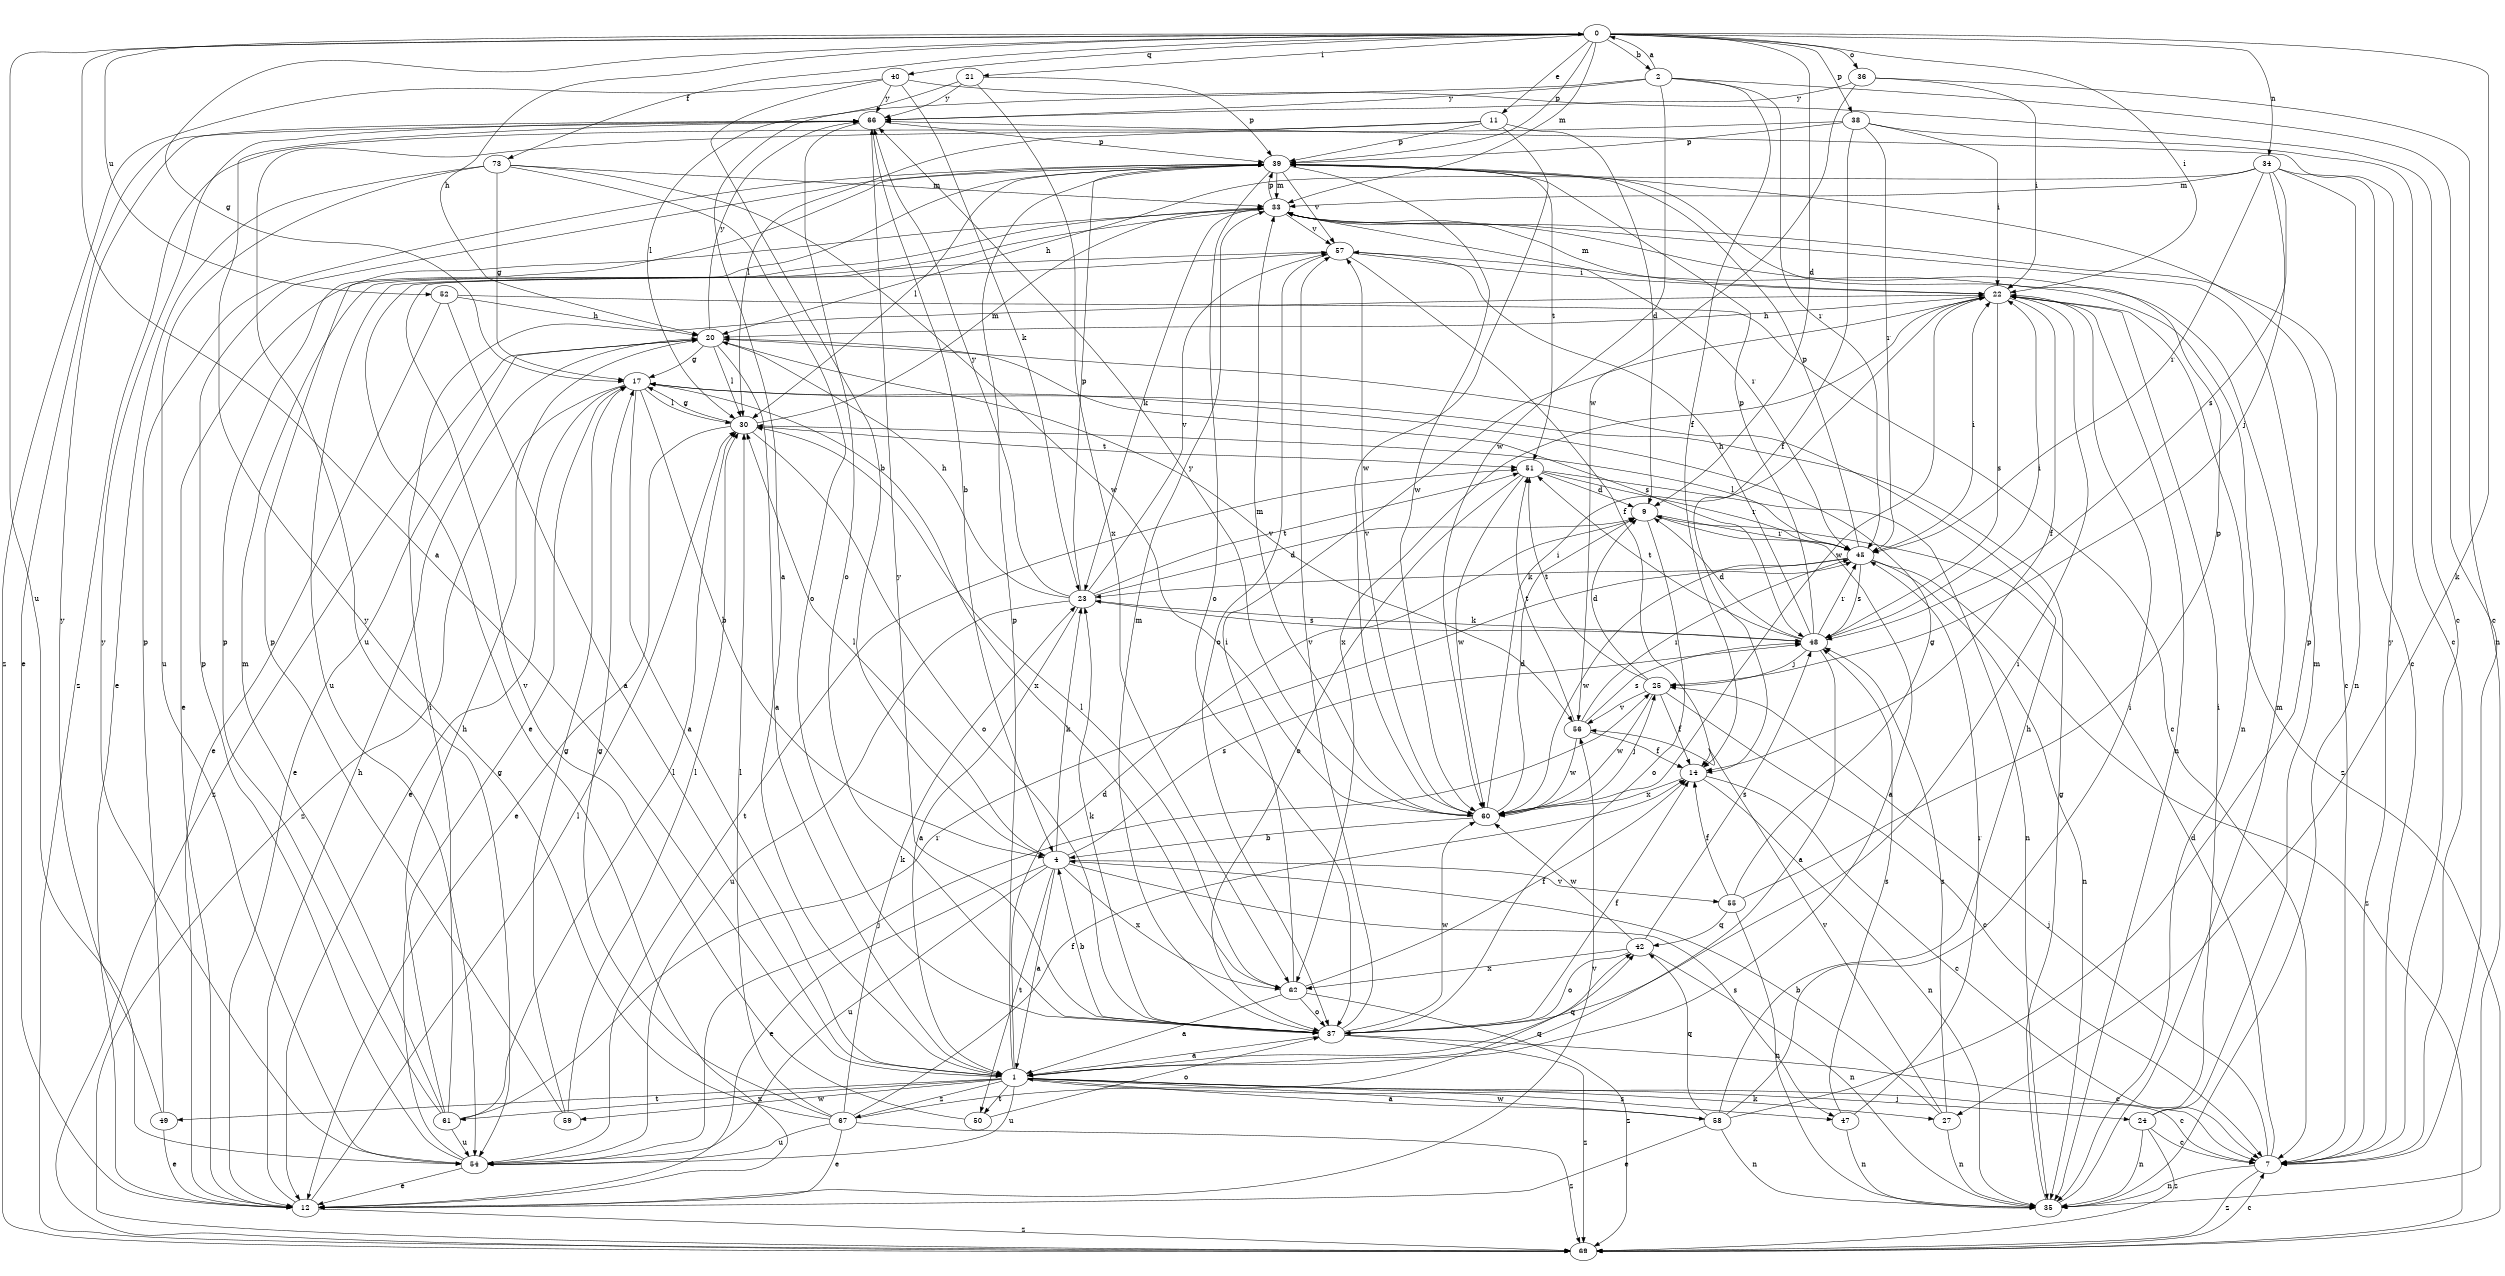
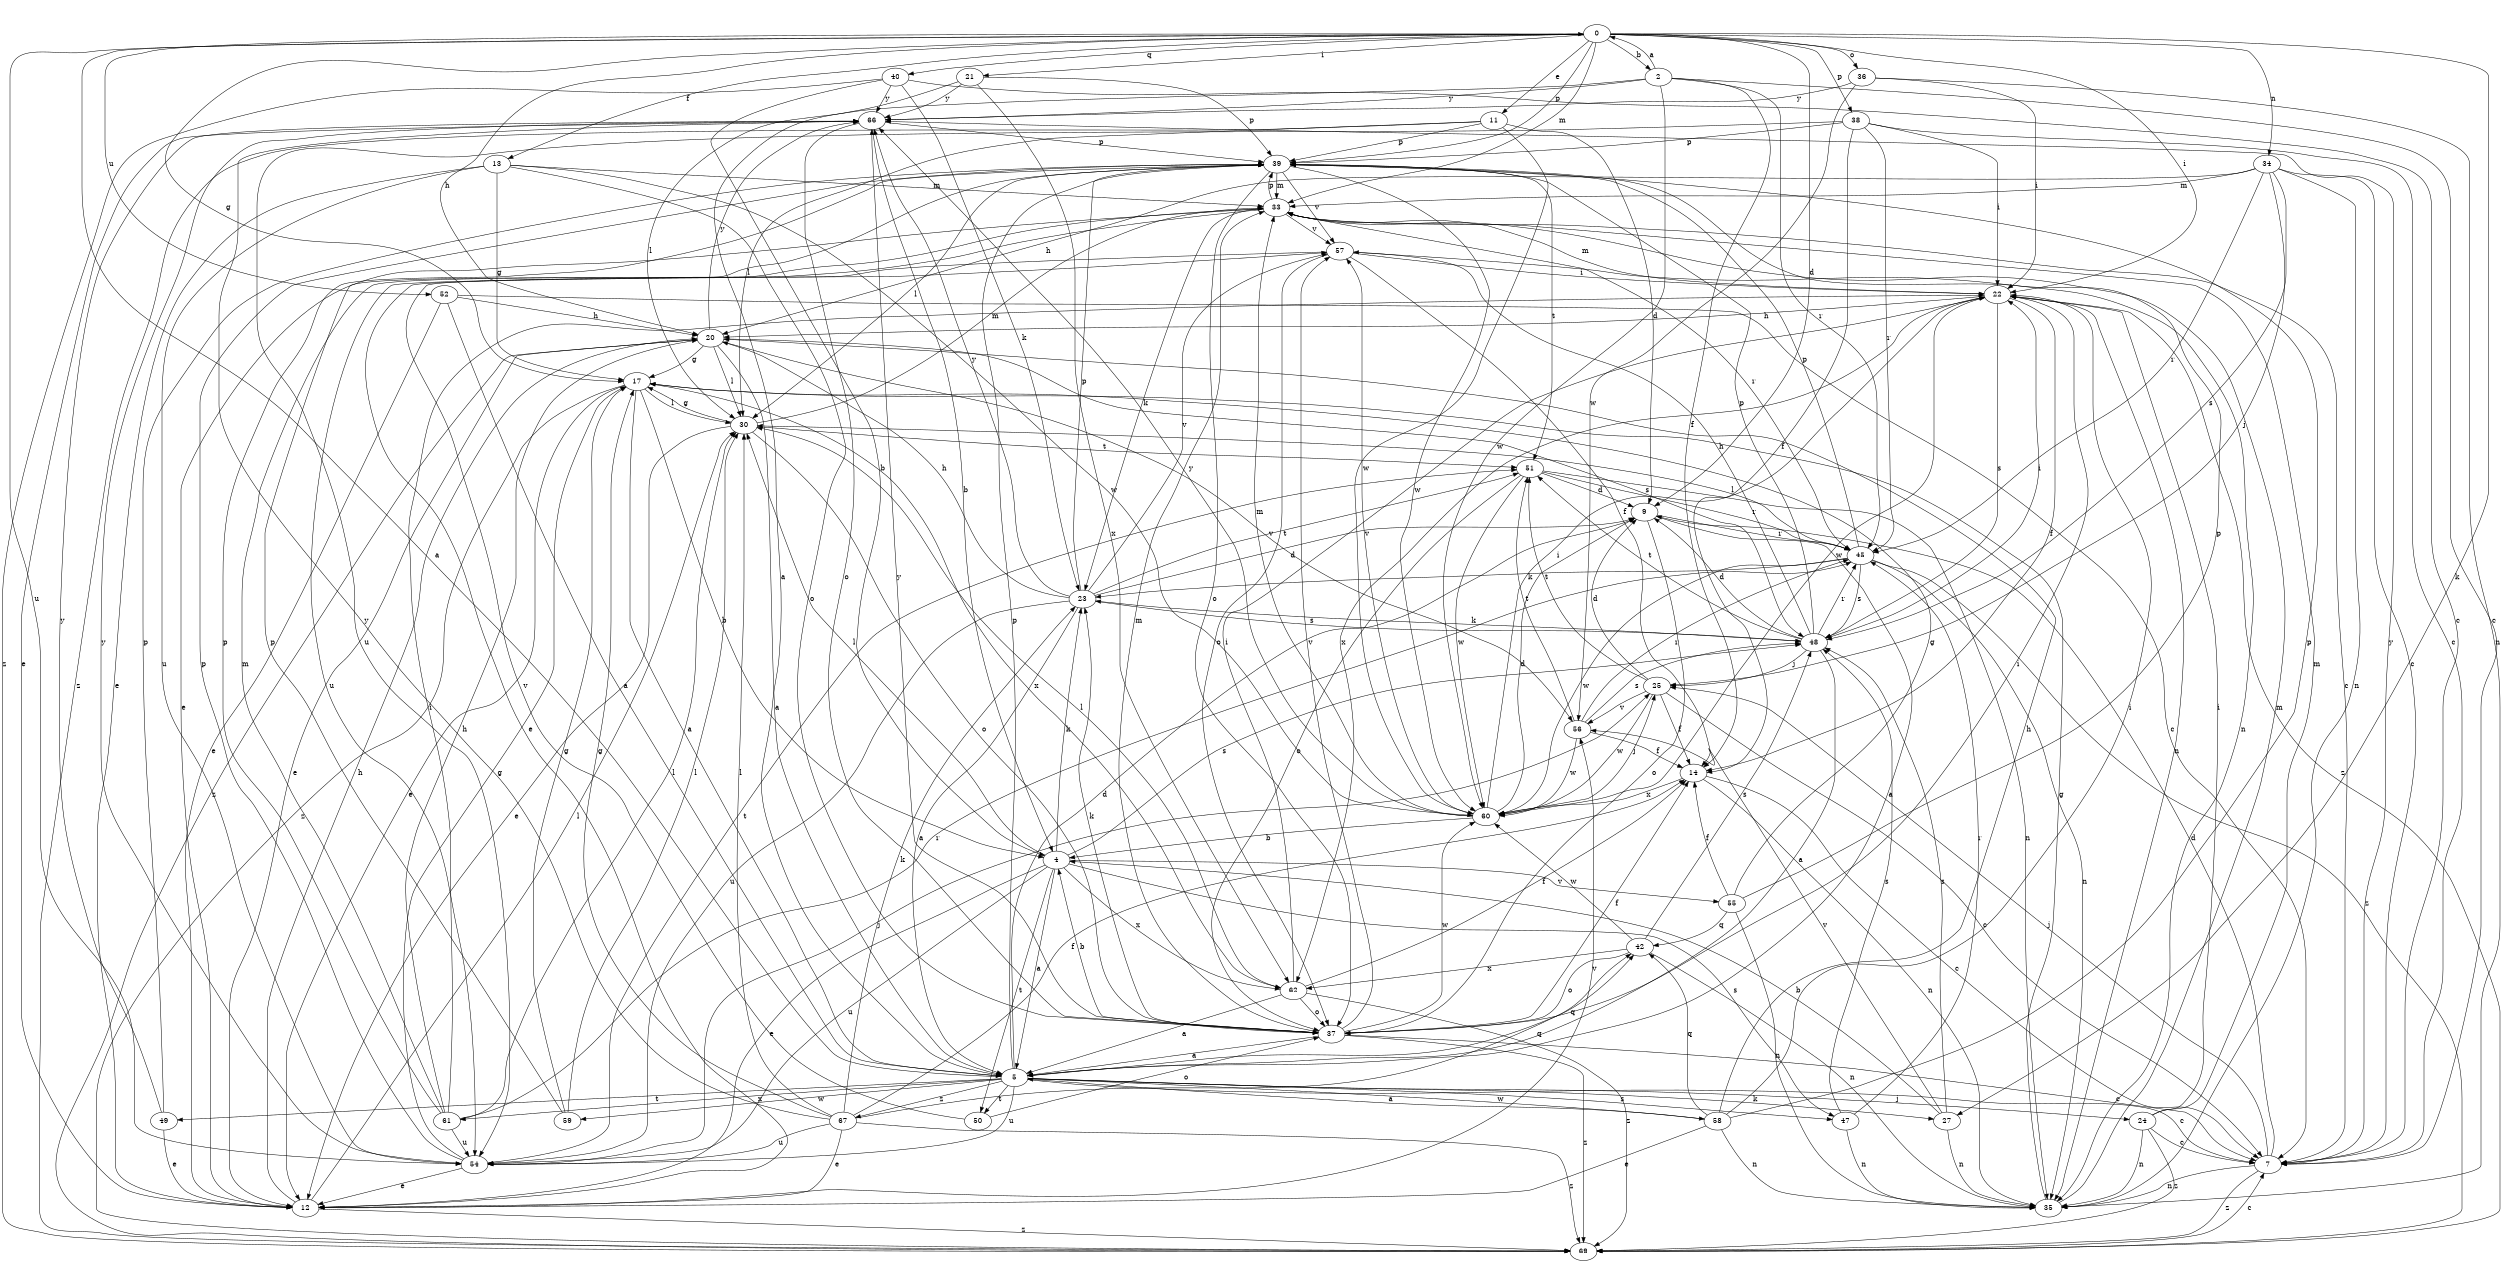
node "73": label "73" -> "13"
edge "45" -> "22": removed, label "i"
node "1": label "1" -> "5"
